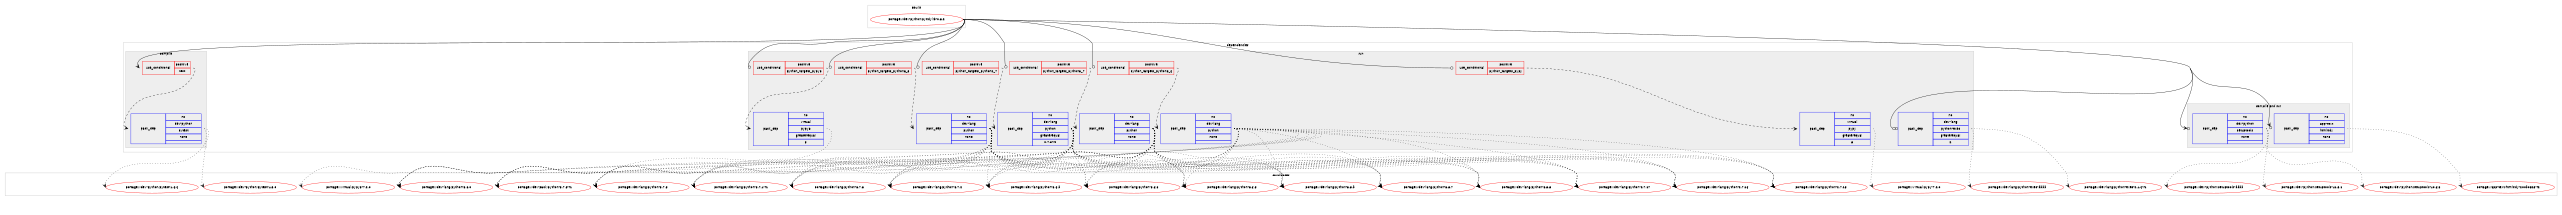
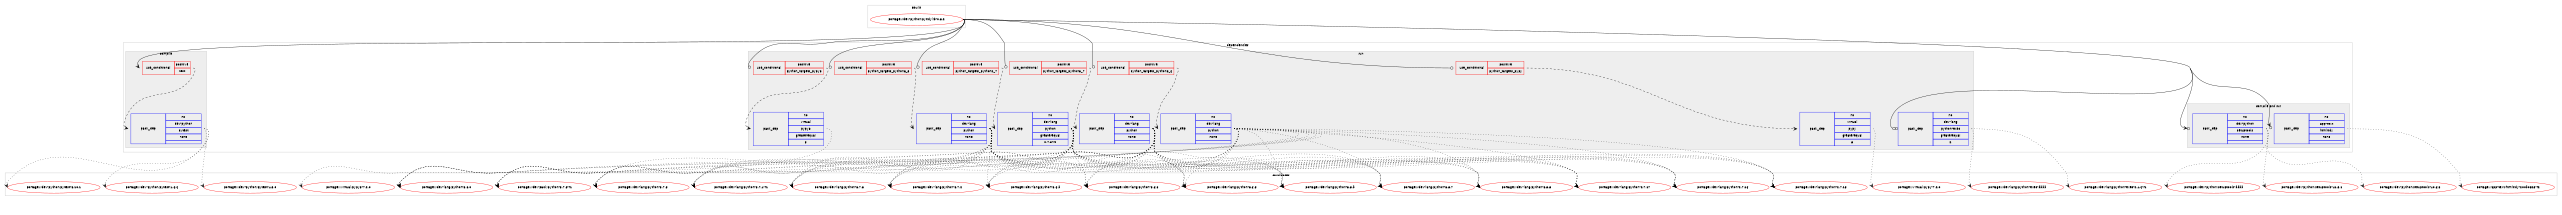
node "portage://dev-python/pytest-3.10.1": added
